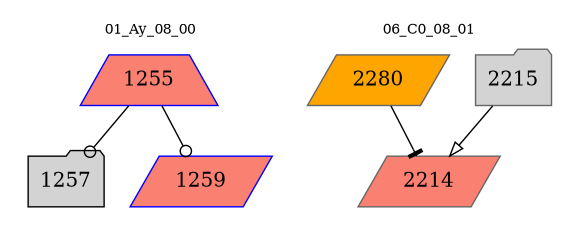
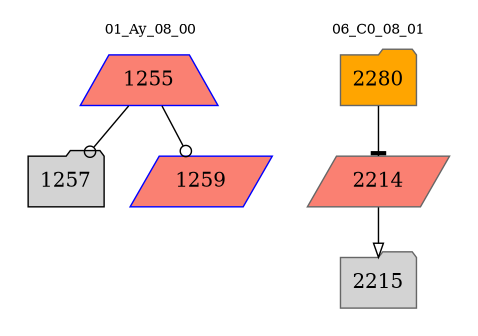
node "2280": shape parallelogram -> folder
edge "2215" -> "2214": reversed
